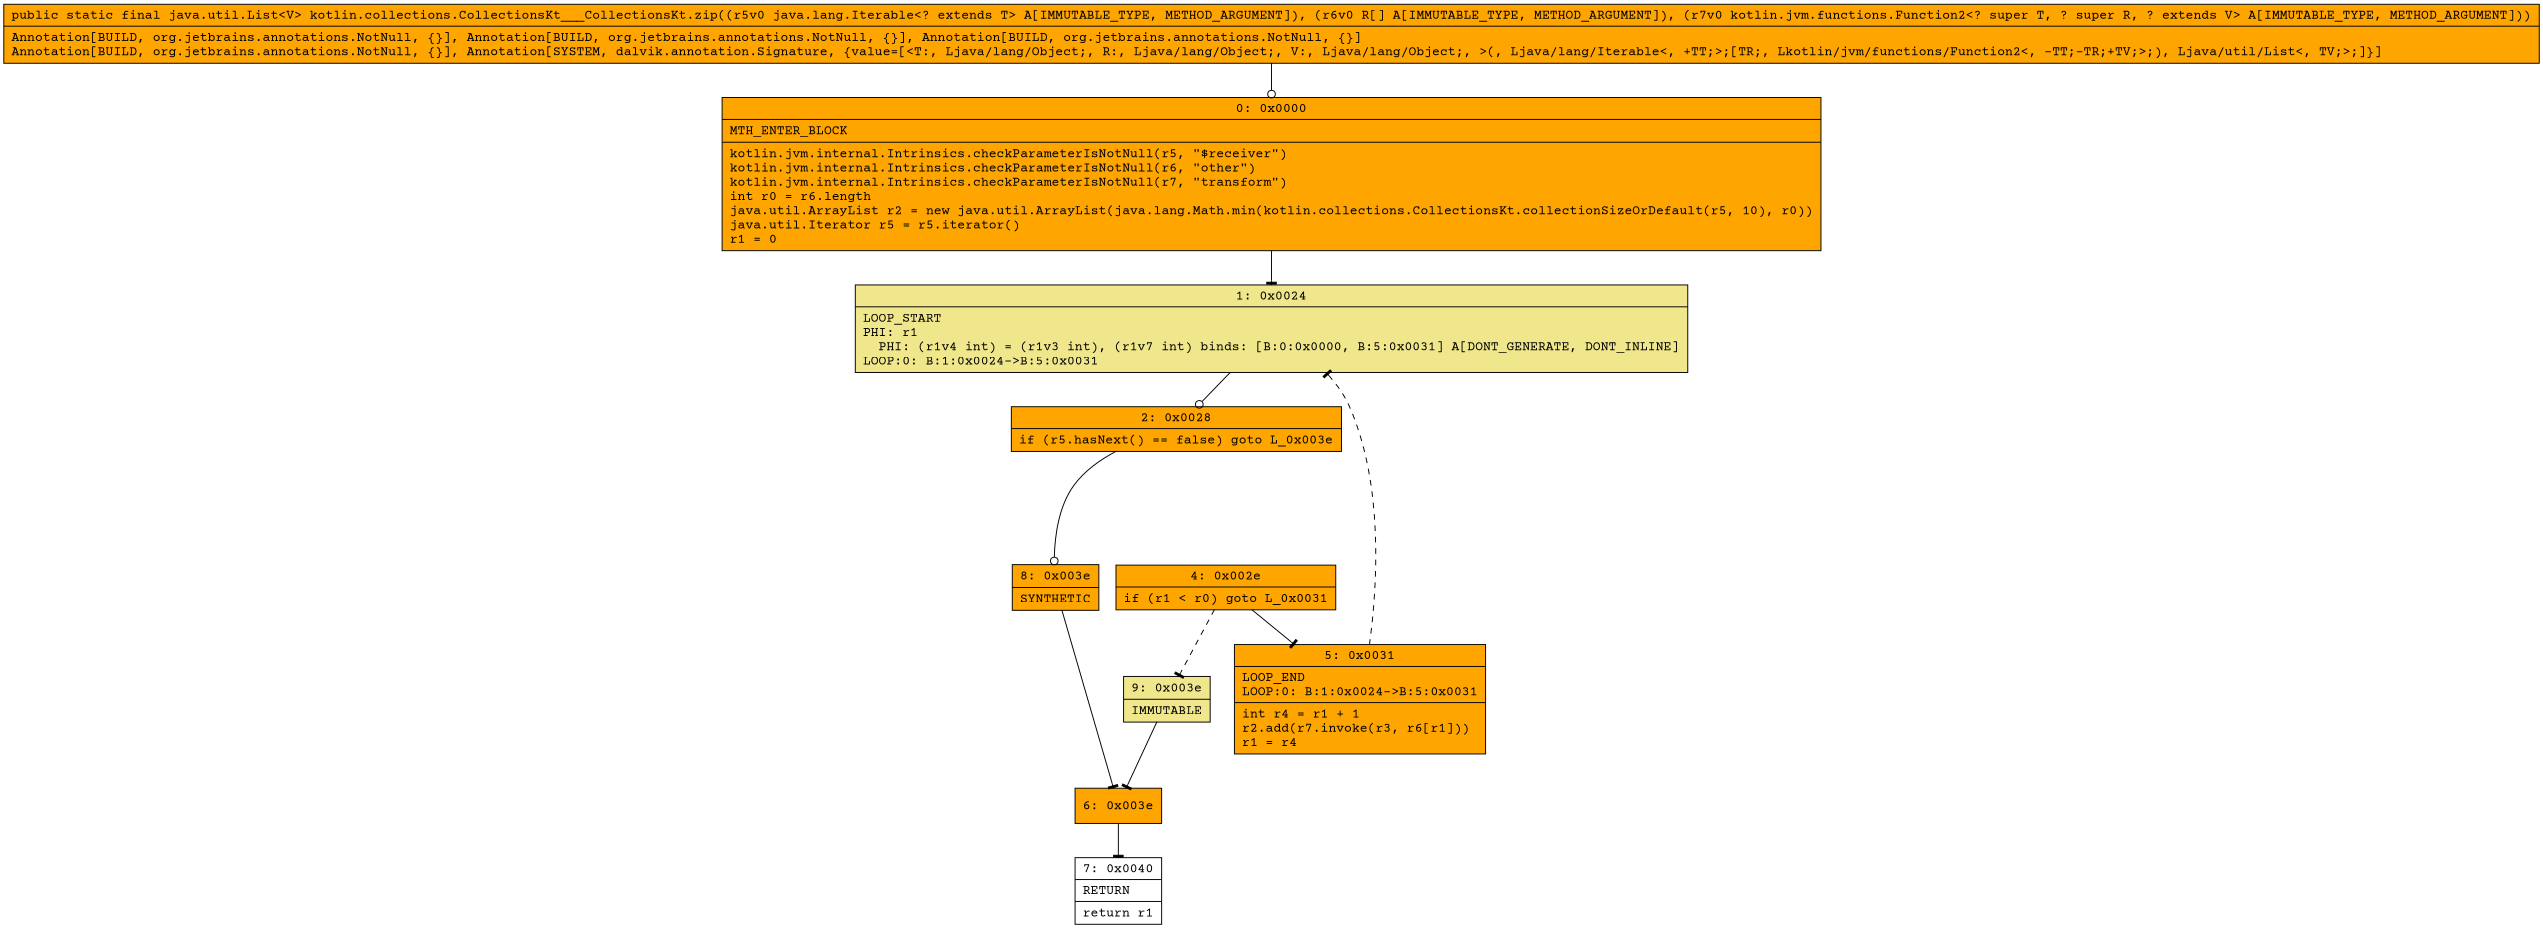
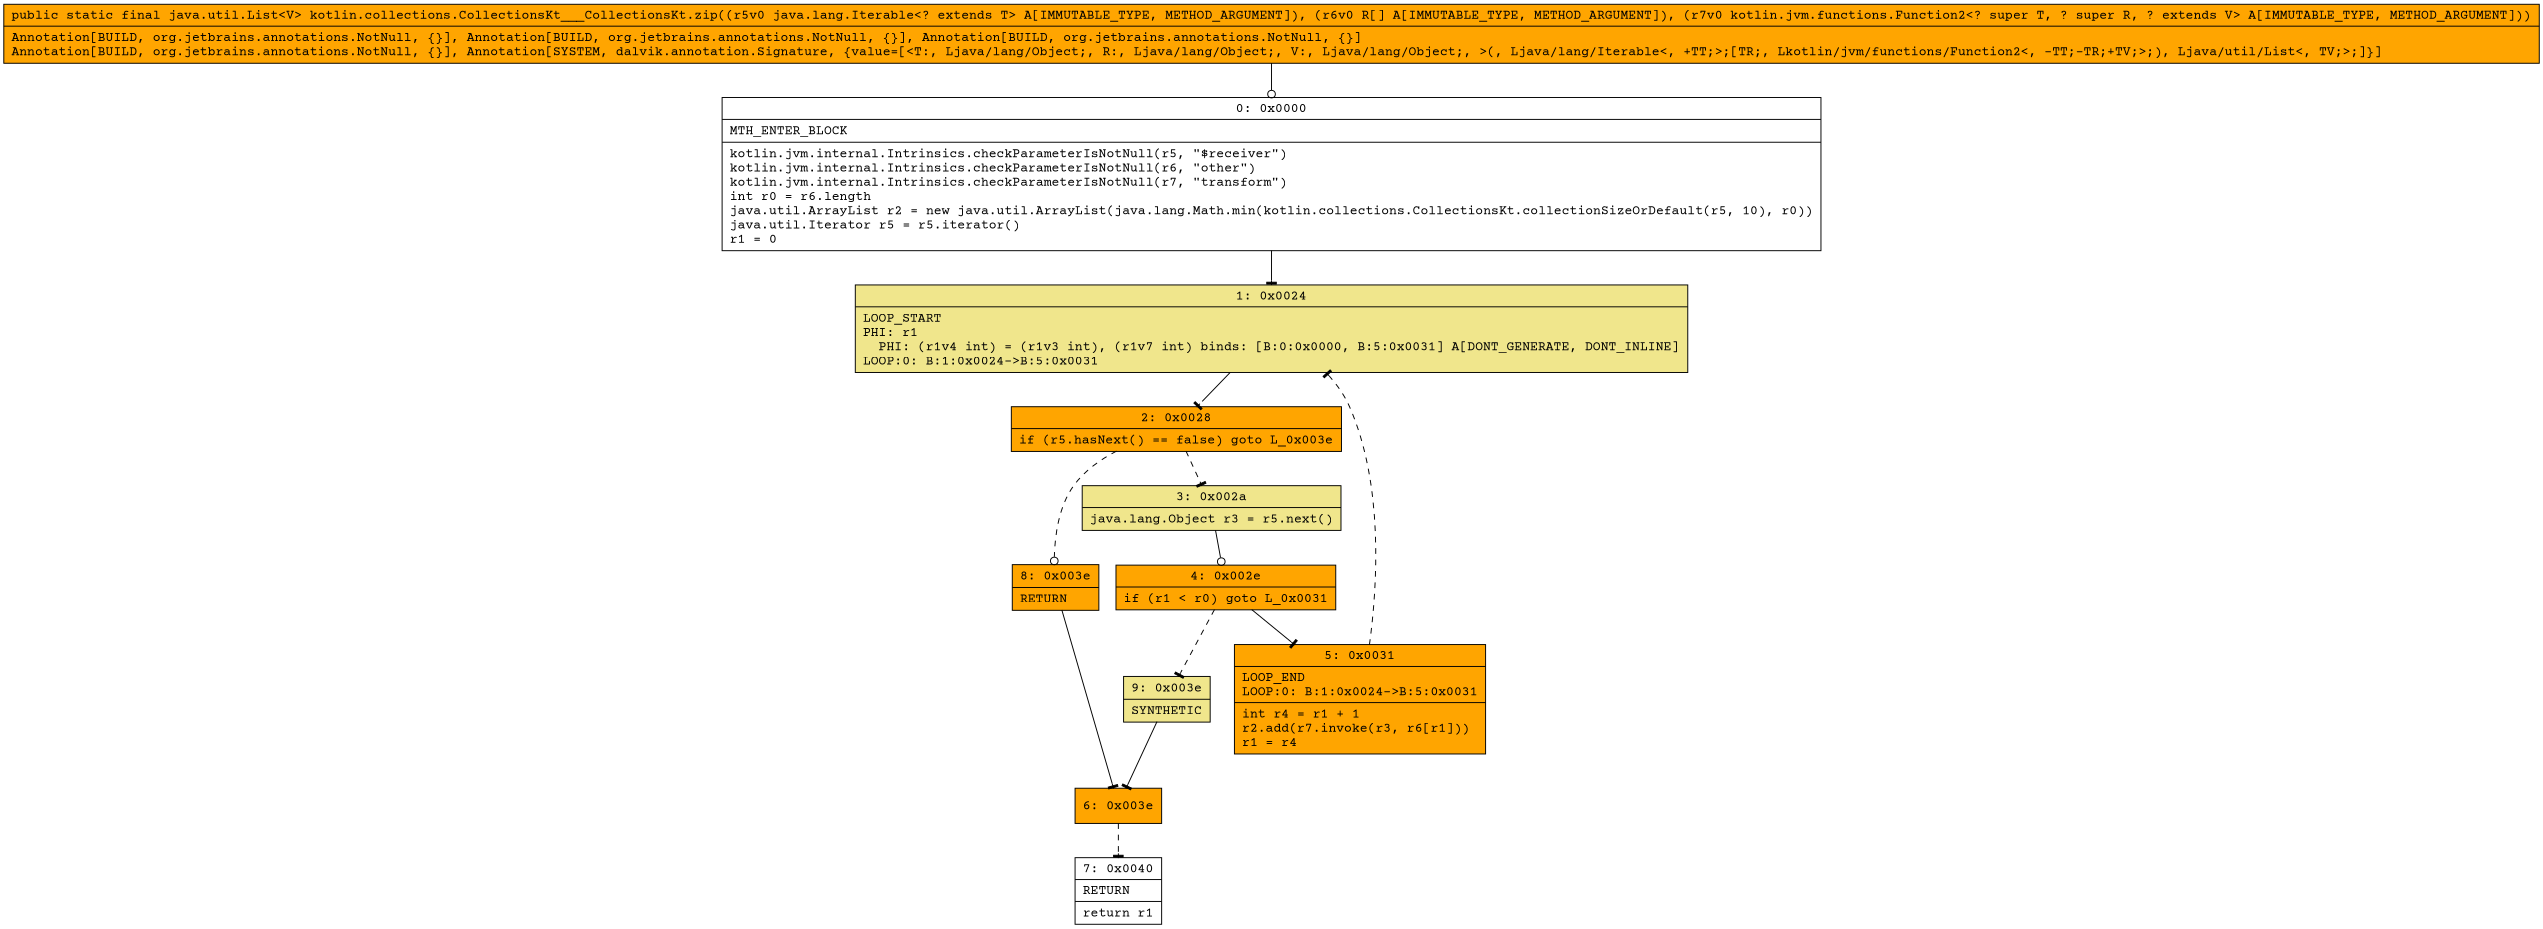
node "0: 0x0000": fillcolor orange -> white
edge "1: 0x0024" -> "2: 0x0028": arrowhead odot -> tee
edge "2: 0x0028" -> "8: 0x003e": style solid -> dashed
node "3: 0x002a": added
node "8: 0x003e": text "SYNTHETIC" -> "RETURN"
node "9: 0x003e": text "IMMUTABLE" -> "SYNTHETIC"
edge "6: 0x003e" -> "7: 0x0040": style solid -> dashed
